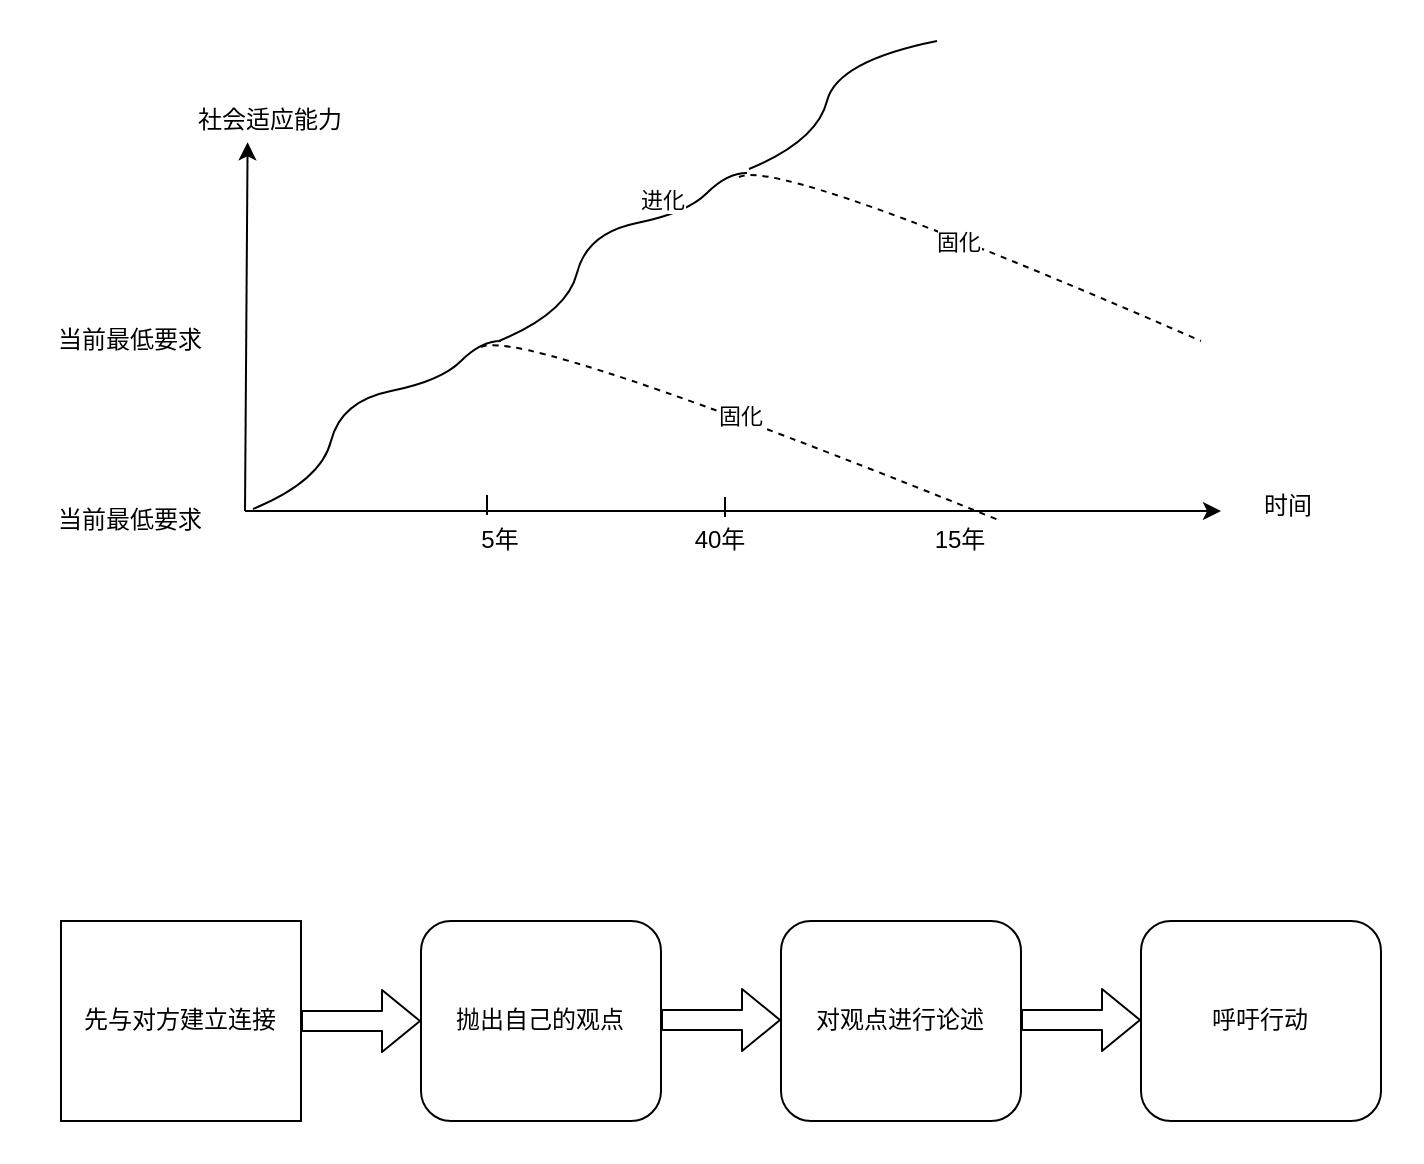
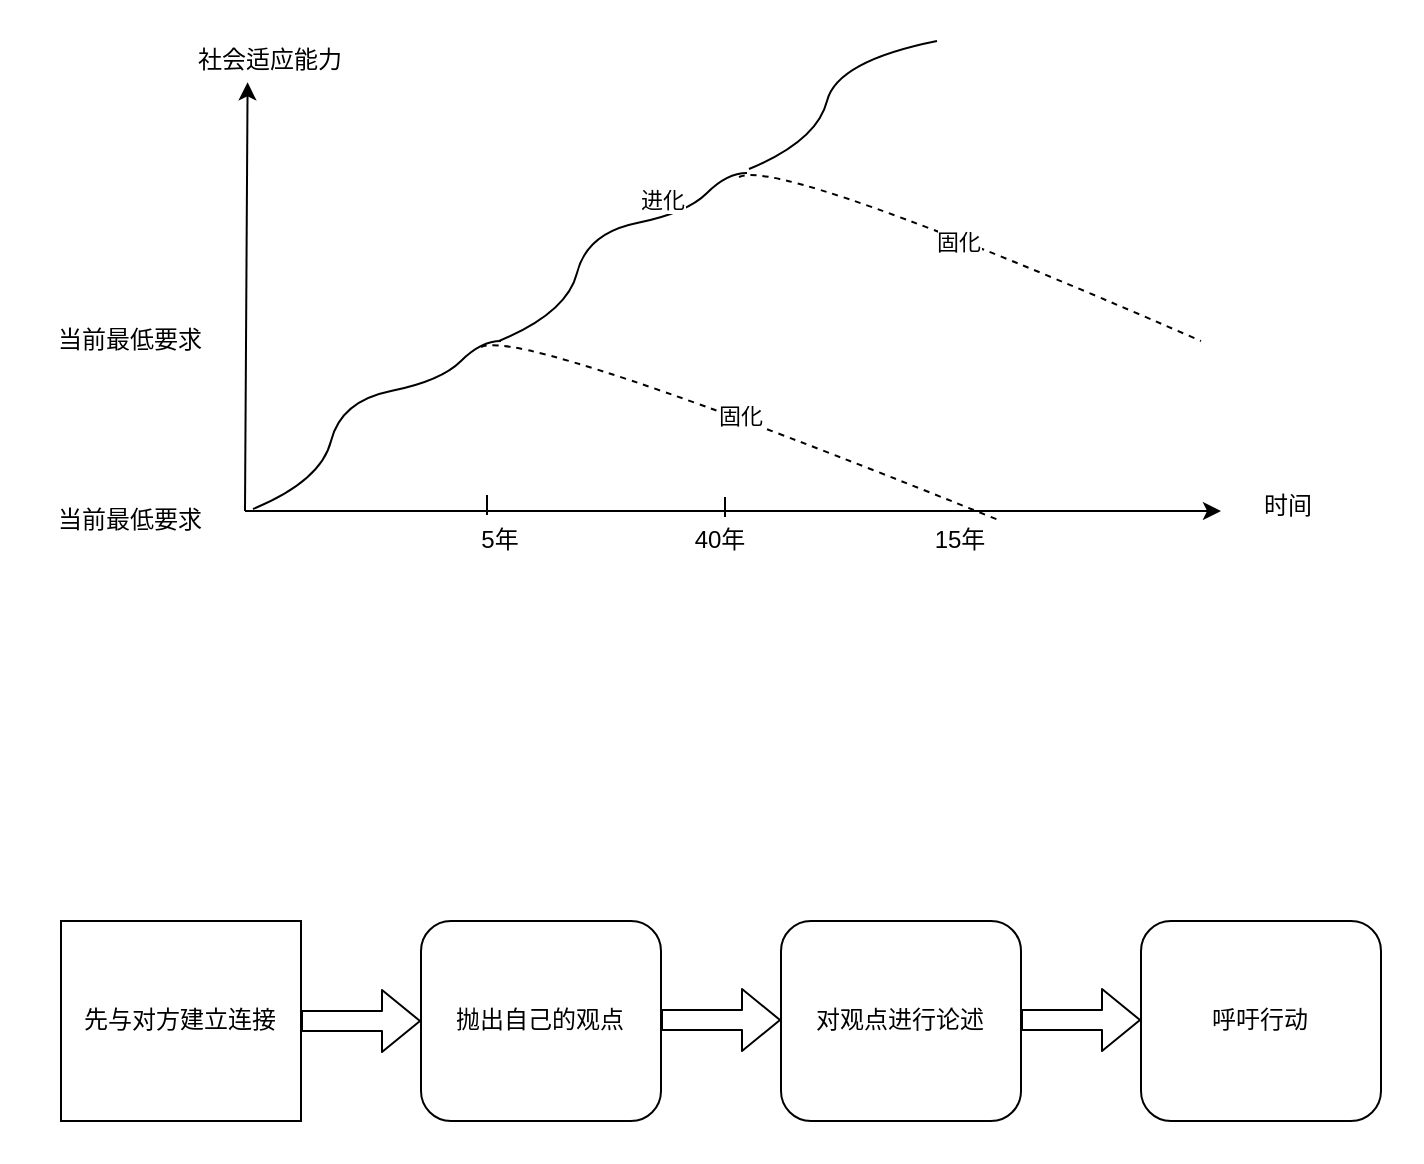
node "社会适应能力": moved (271, 121) -> (271, 61)
